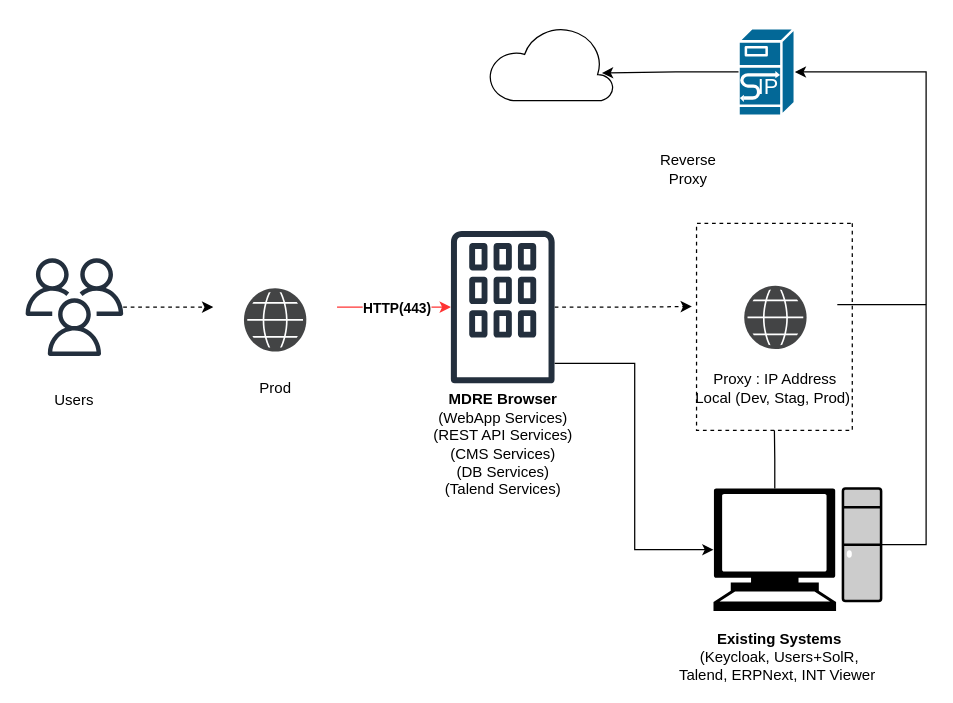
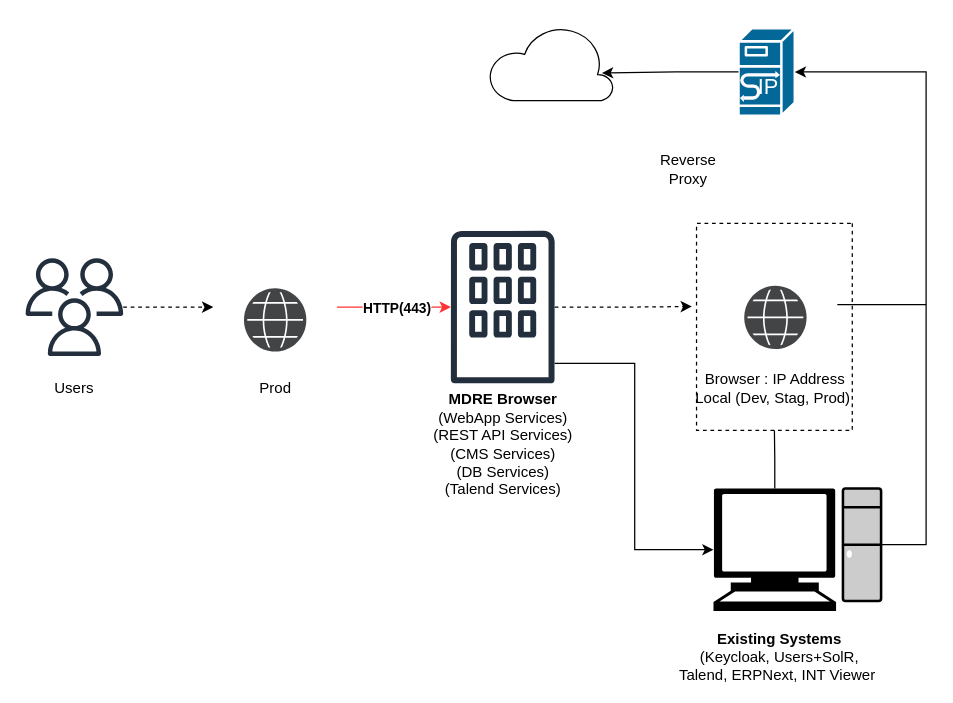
node "Proxy : IP Address Local (Dev, Stag, Prod)": label "Proxy : IP Address Local (Dev, Stag, Prod)" -> "Browser : IP Address Local (Dev, Stag, Prod)"
node "Users": moved (74, 400) -> (74, 388)
